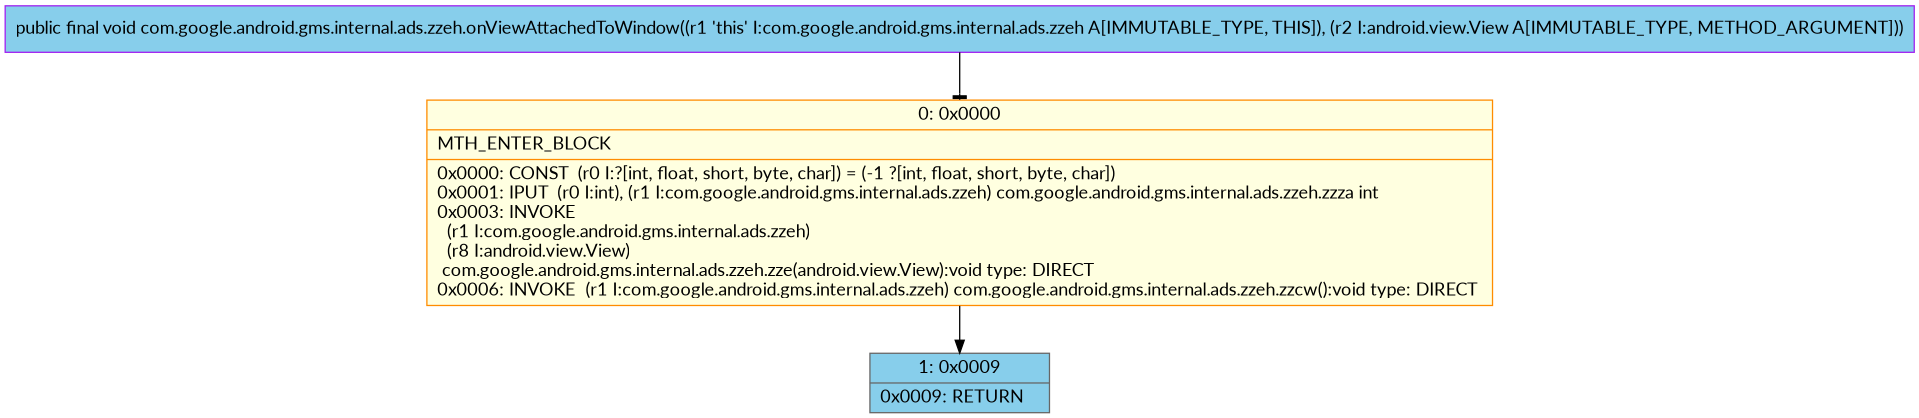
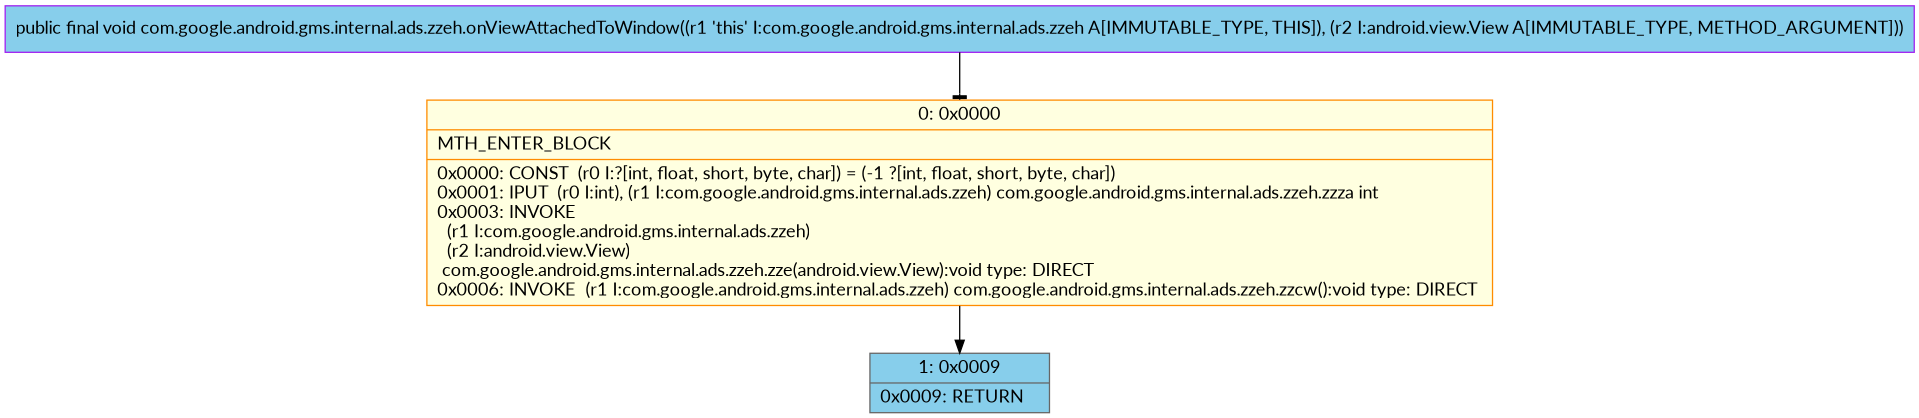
node "0: 0x0000": text "(r8 I:android.view.View)" -> "(r2 I:android.view.View)"
